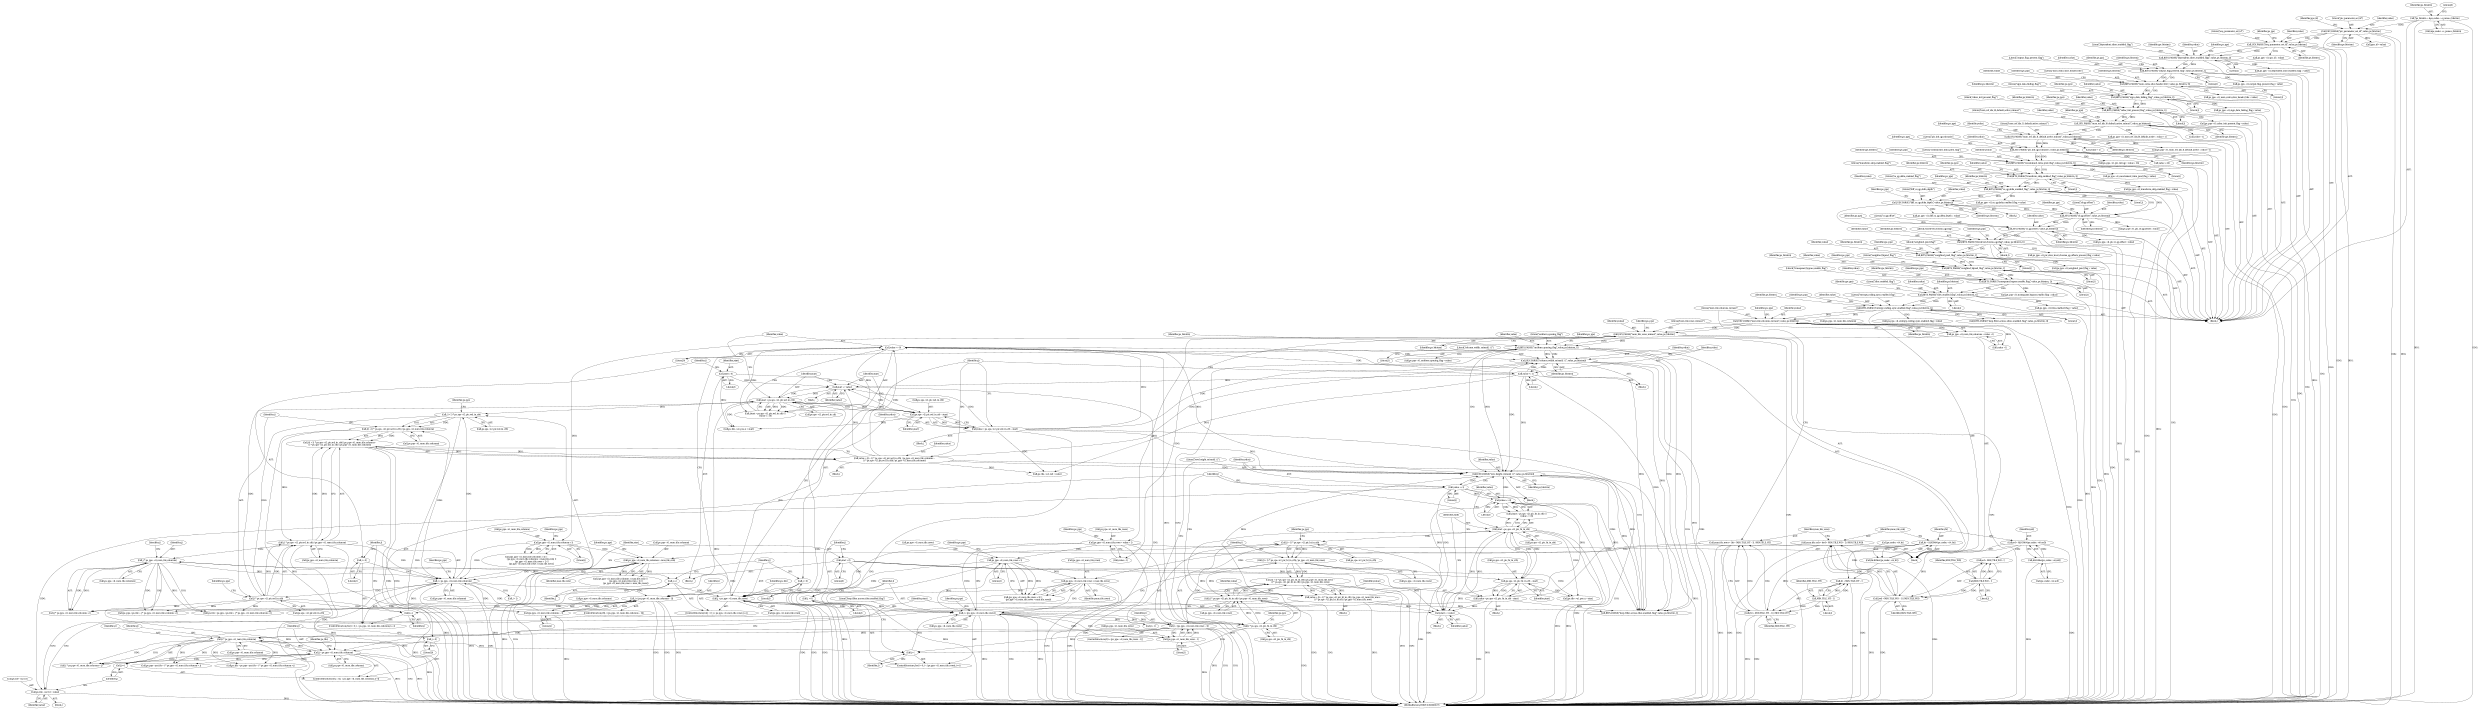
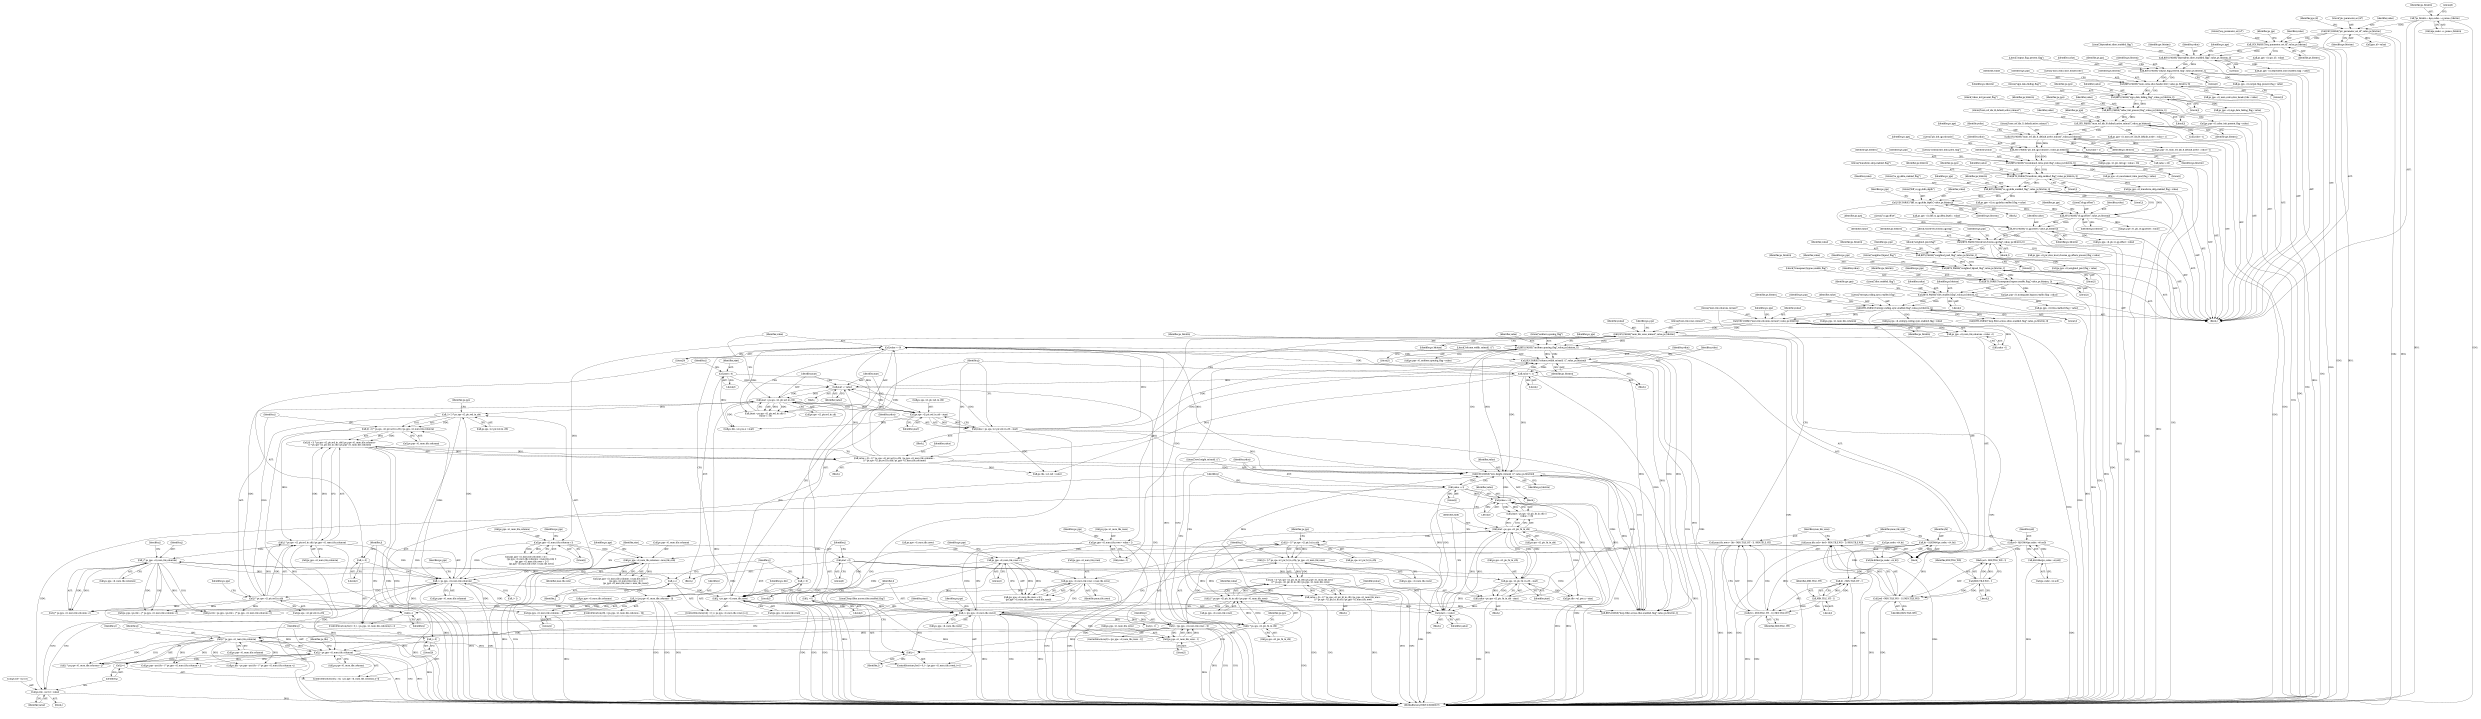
node "(Call,wd + MIN_TILE_WD - 1)": label "(Call,wd + MIN_TILE_WD - 1)" -> "(Block,wd + MIN_TILE_WD - 1)"
